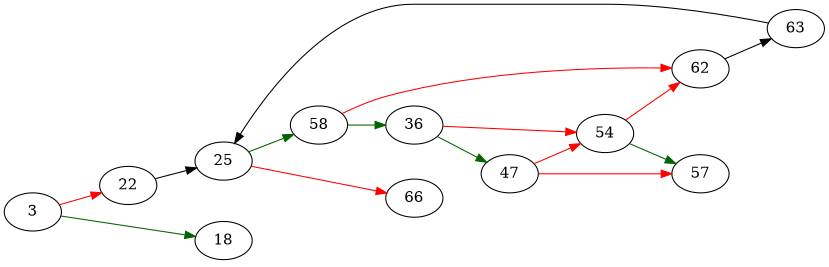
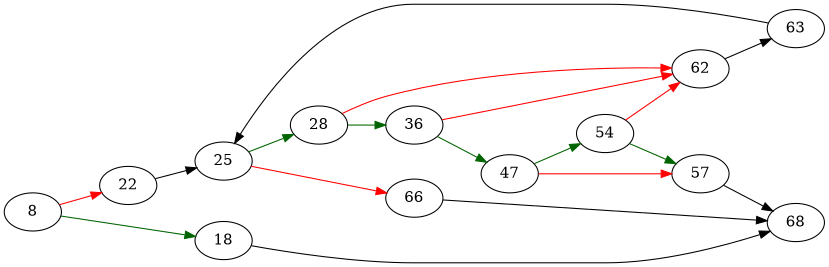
node "58": label "58" -> "28"
edge "36" -> "54": now "36" -> "62"
edge "47" -> "54": color red -> darkgreen
node "3": label "3" -> "8"
node "68": added
